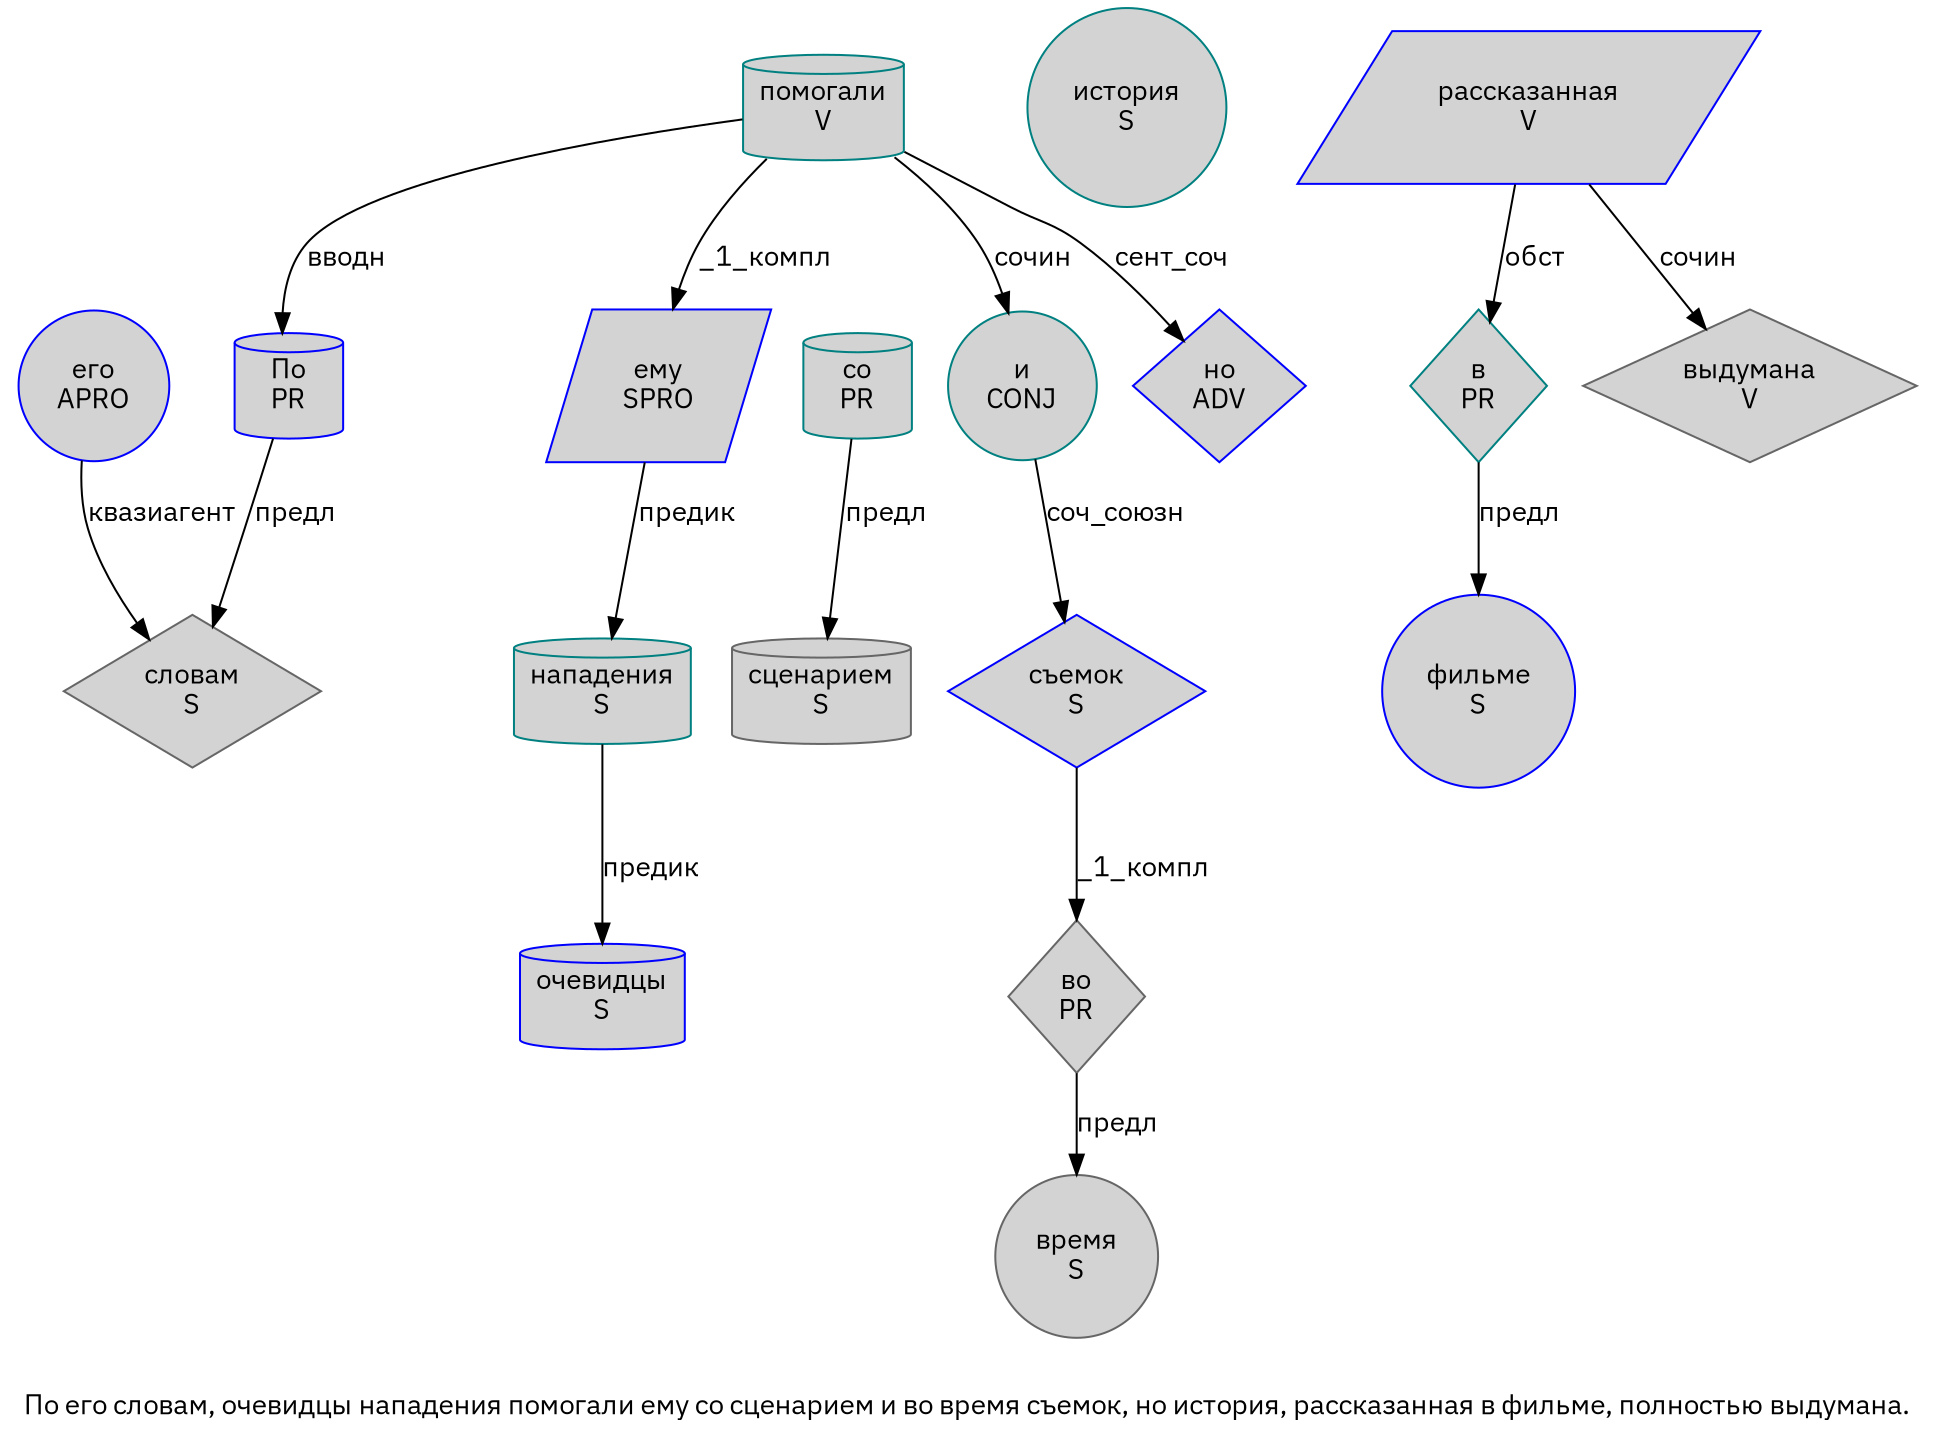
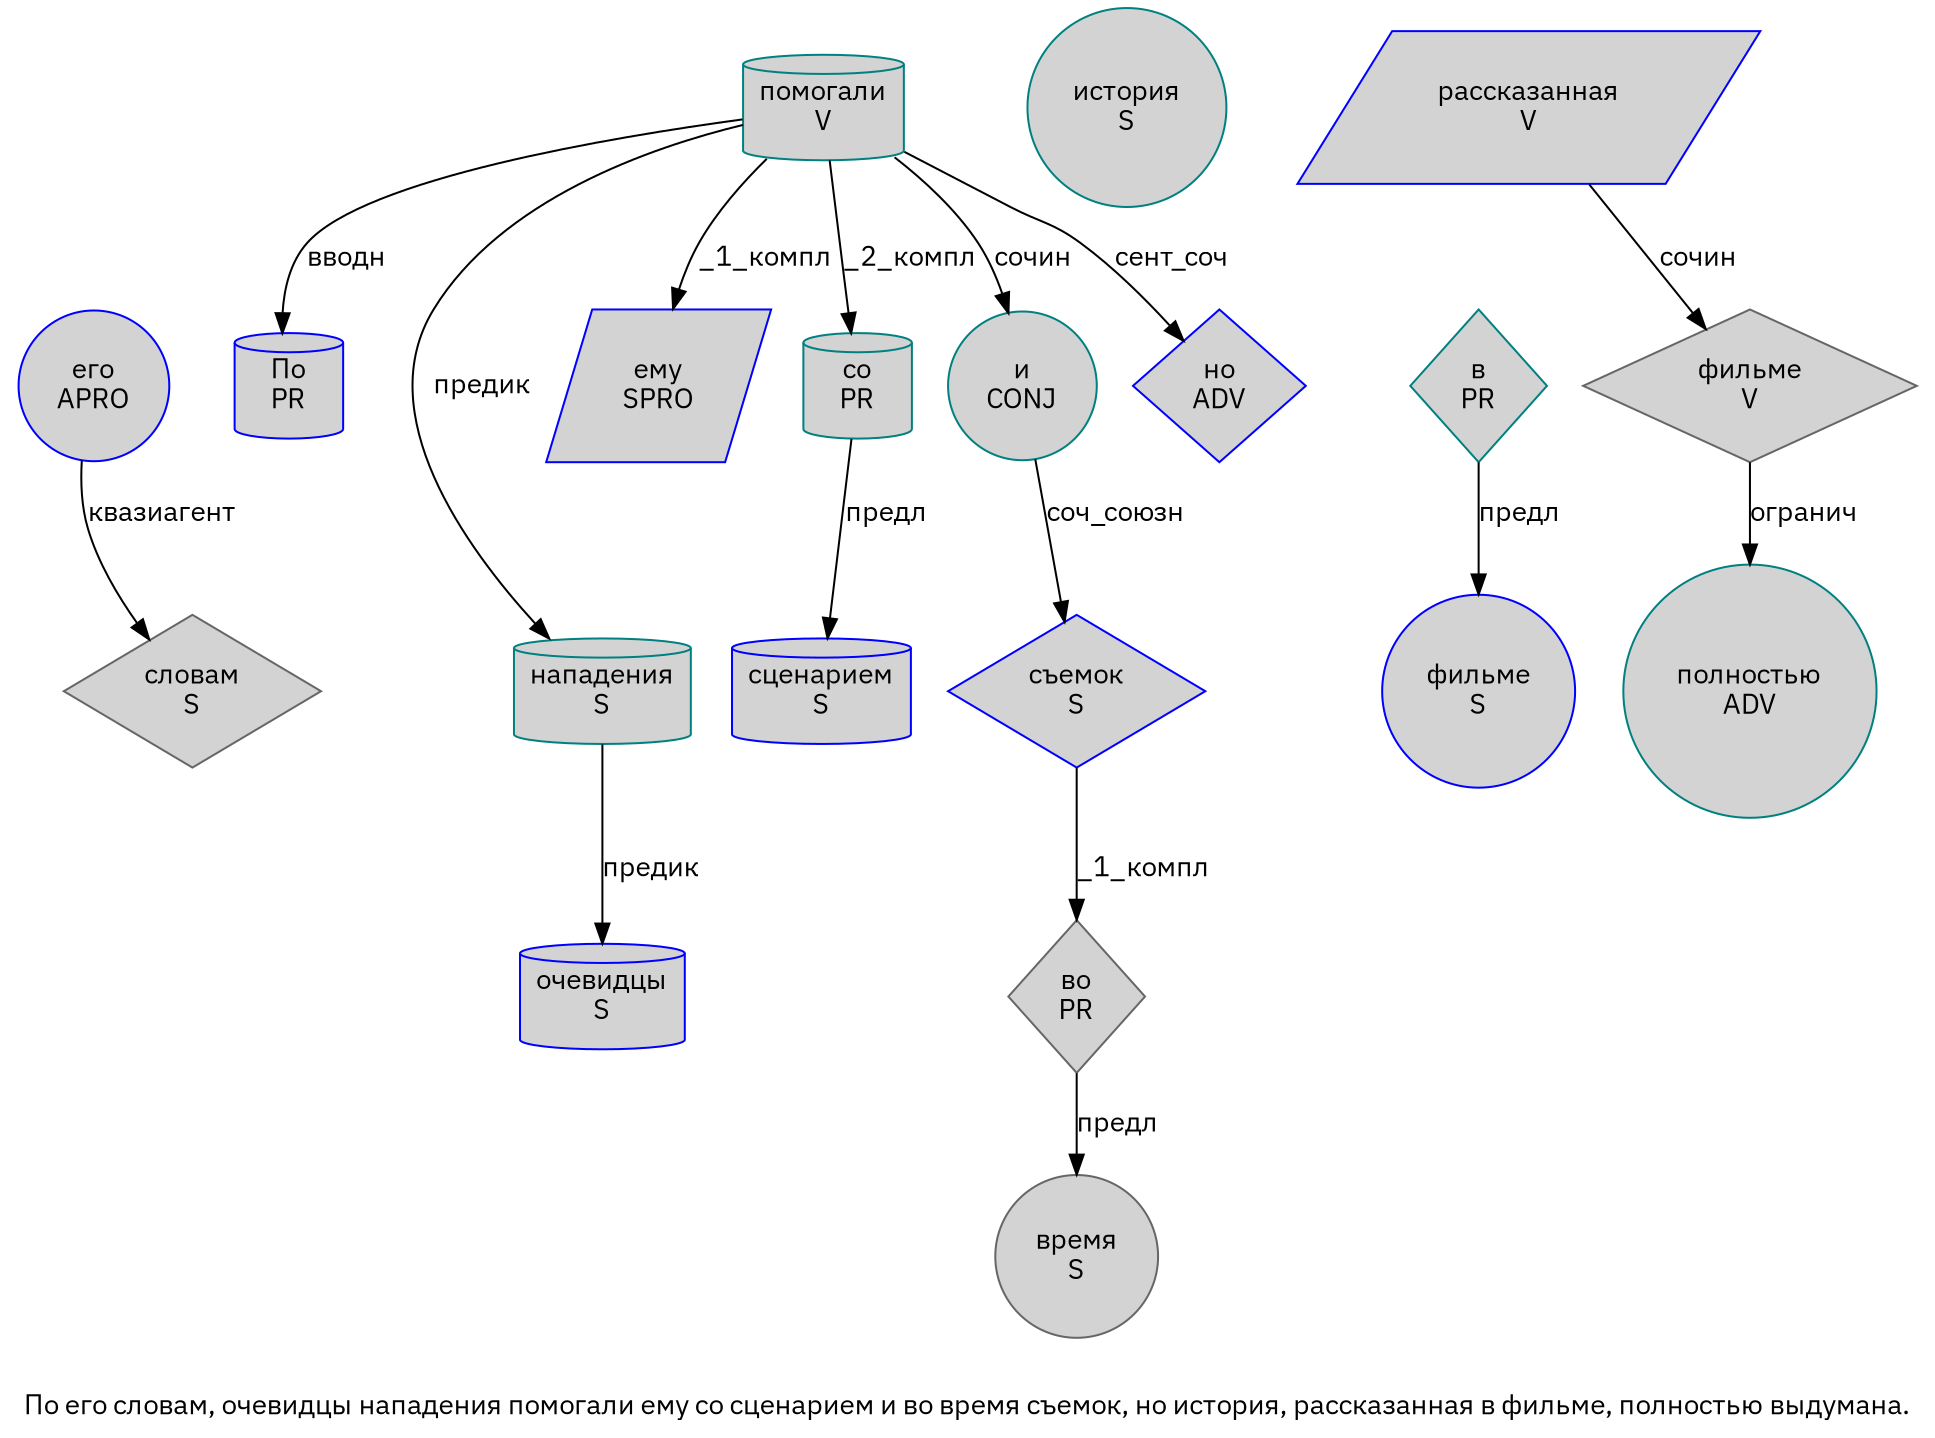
edge "помогали V" -> "со PR": added, label "_2_компл"
edge "рассказанная V" -> "в PR": removed, label "обст"
node "выдумана V": label "выдумана V" -> "фильме V"
edge "По PR" -> "словам S": removed, label "предл"
edge "ему SPRO" -> "нападения S": now "помогали V" -> "нападения S"
node "сценарием S": color gray40 -> blue
node "полностью ADV": added
